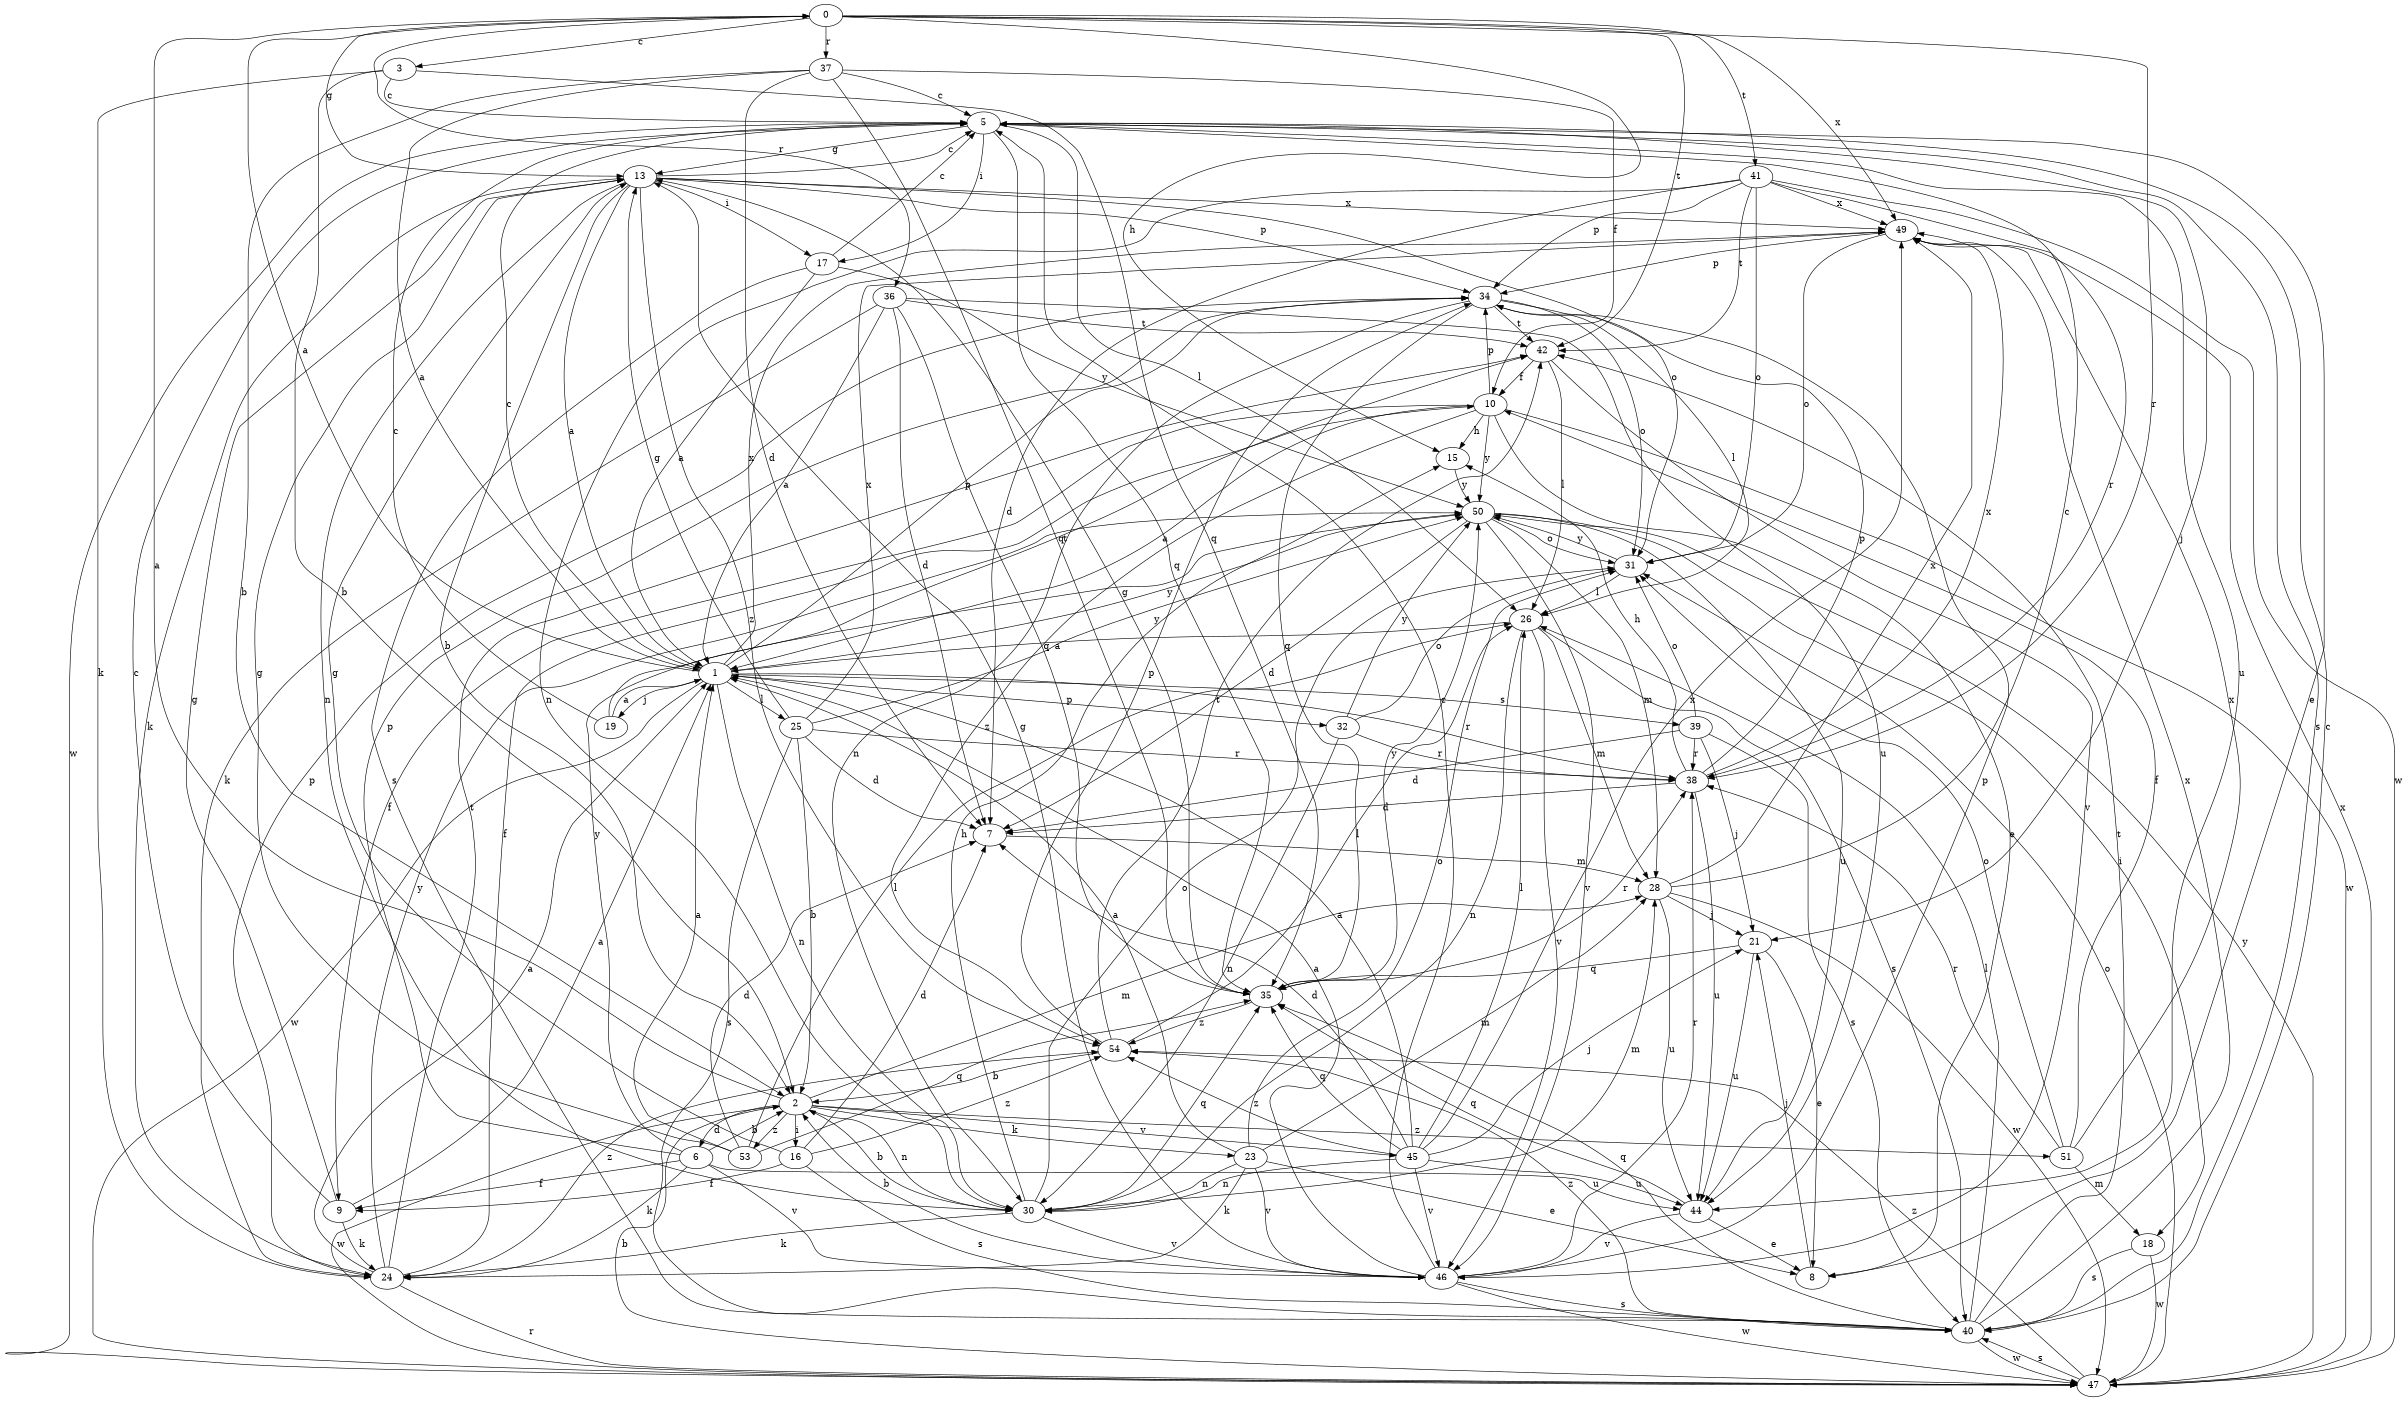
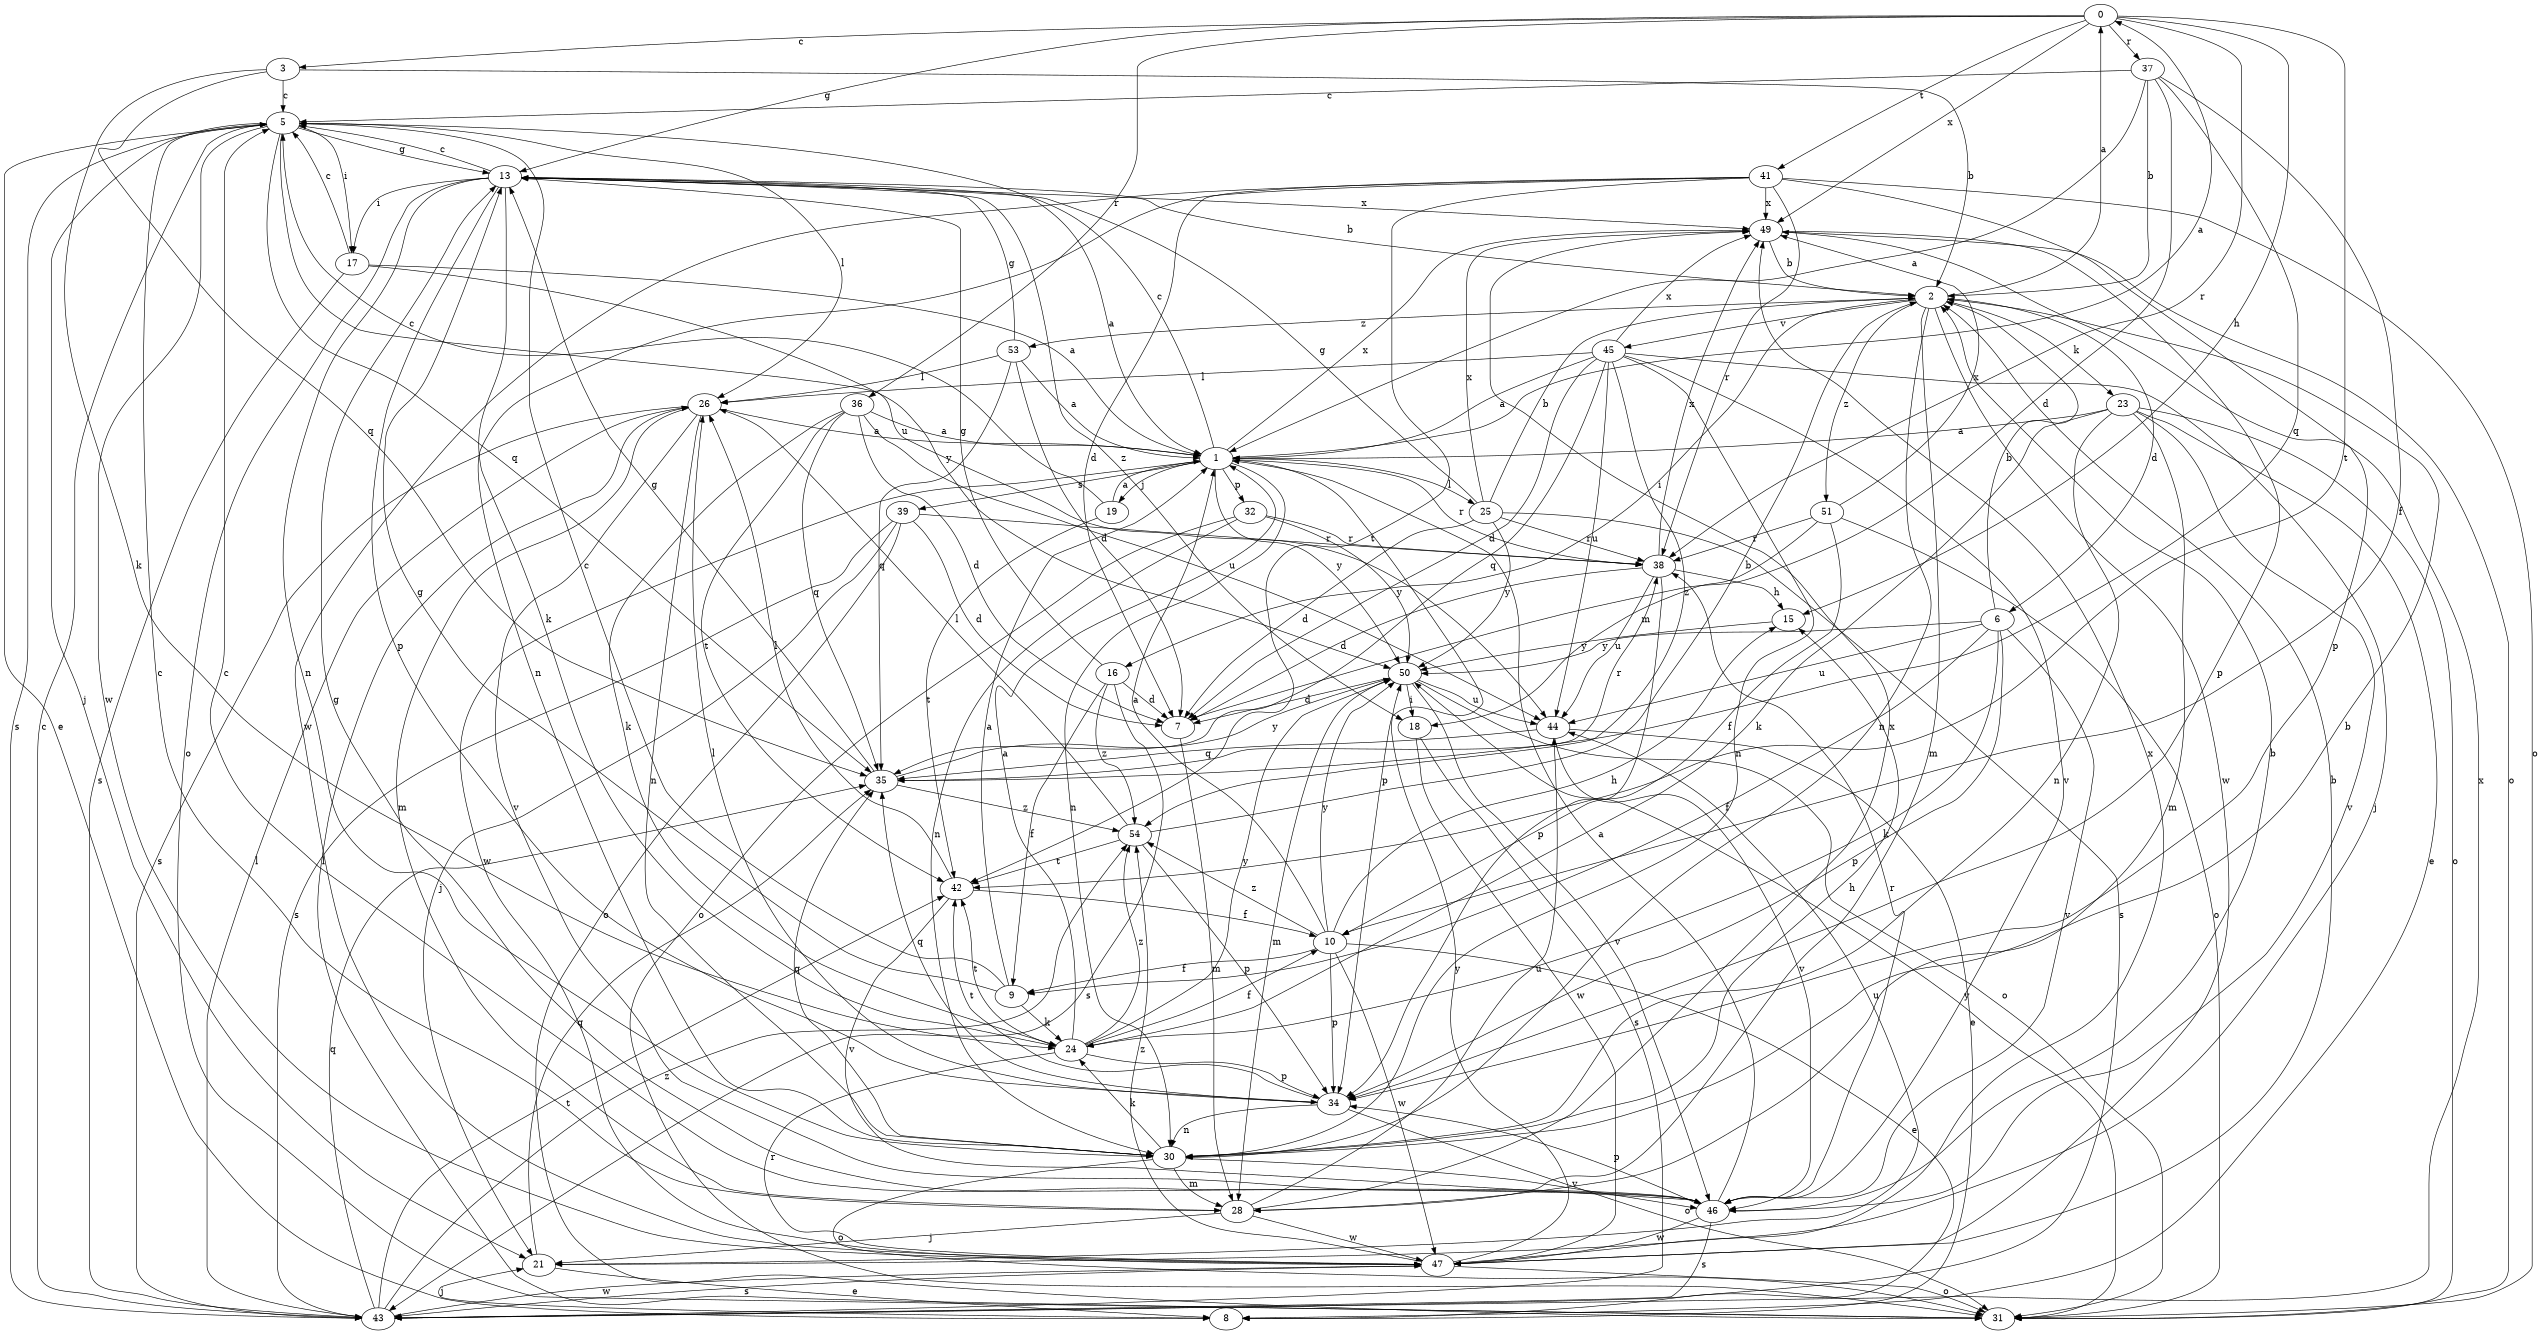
edge "49" -> "2": added, label "b"
edge "13" -> "54": now "13" -> "18"
node "40": label "40" -> "43"
